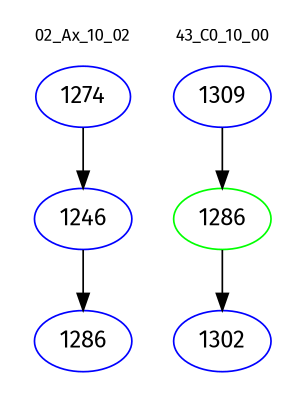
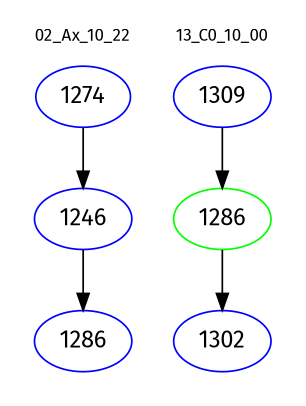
cluster "02_Ax_10_02": label "02_Ax_10_02" -> "02_Ax_10_22"
cluster "43_C0_10_00": label "43_C0_10_00" -> "13_C0_10_00"
